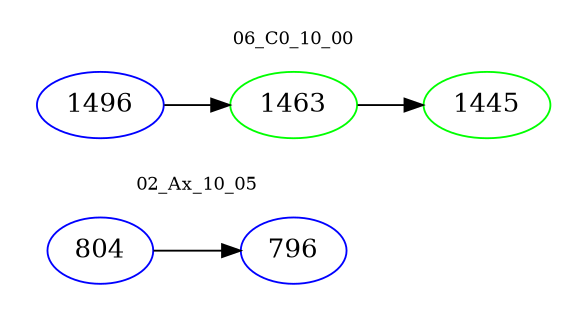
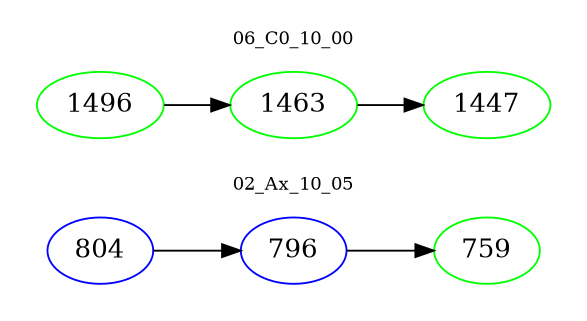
node "1496": color blue -> green
node "1445": label "1445" -> "1447"
node "759": added
